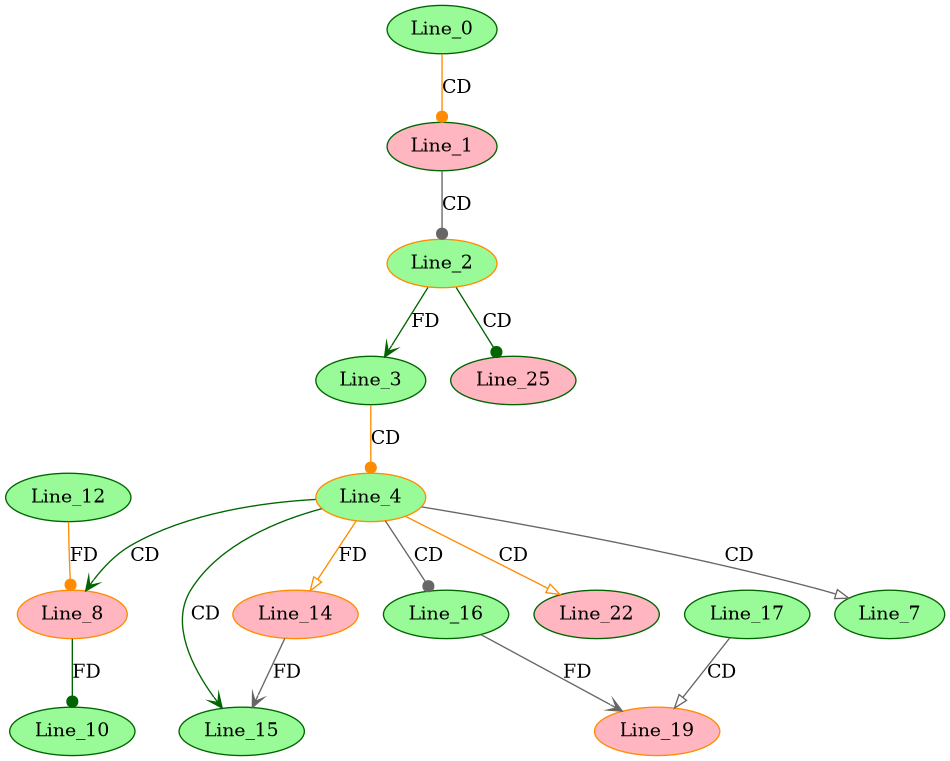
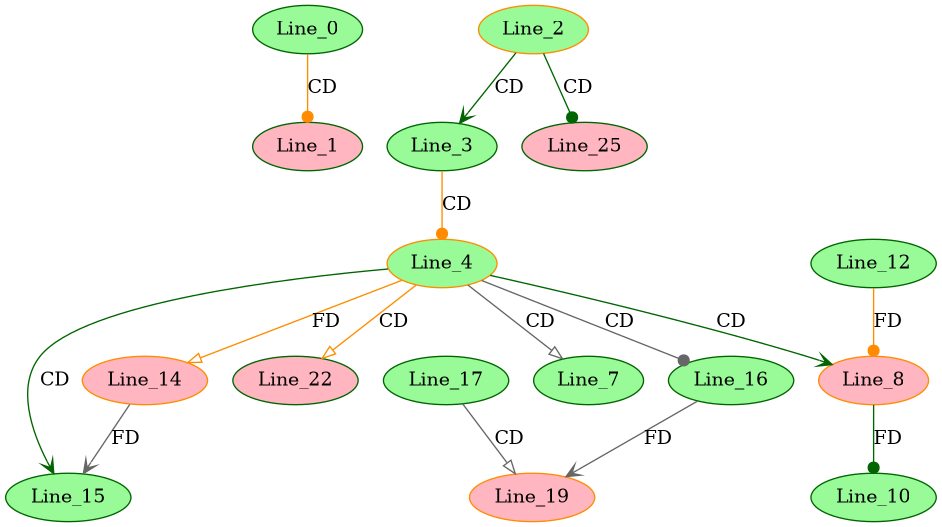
edge "Line_1" -> "Line_2": removed, label "CD"
edge "Line_2" -> "Line_3": label "FD" -> "CD"
